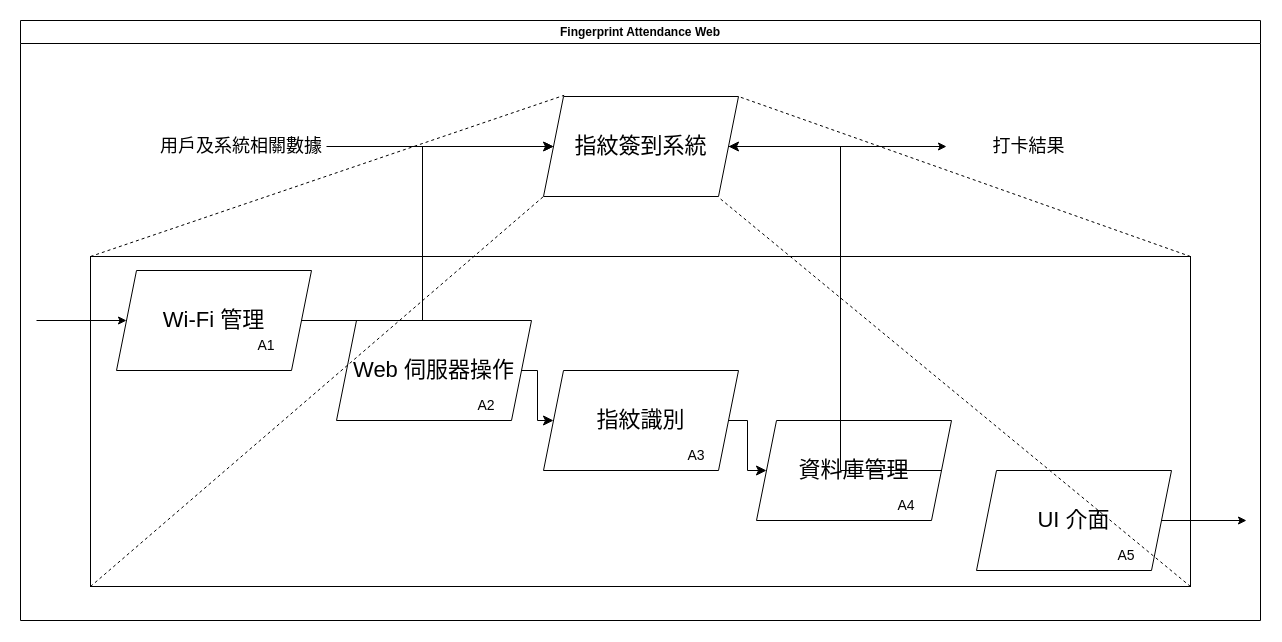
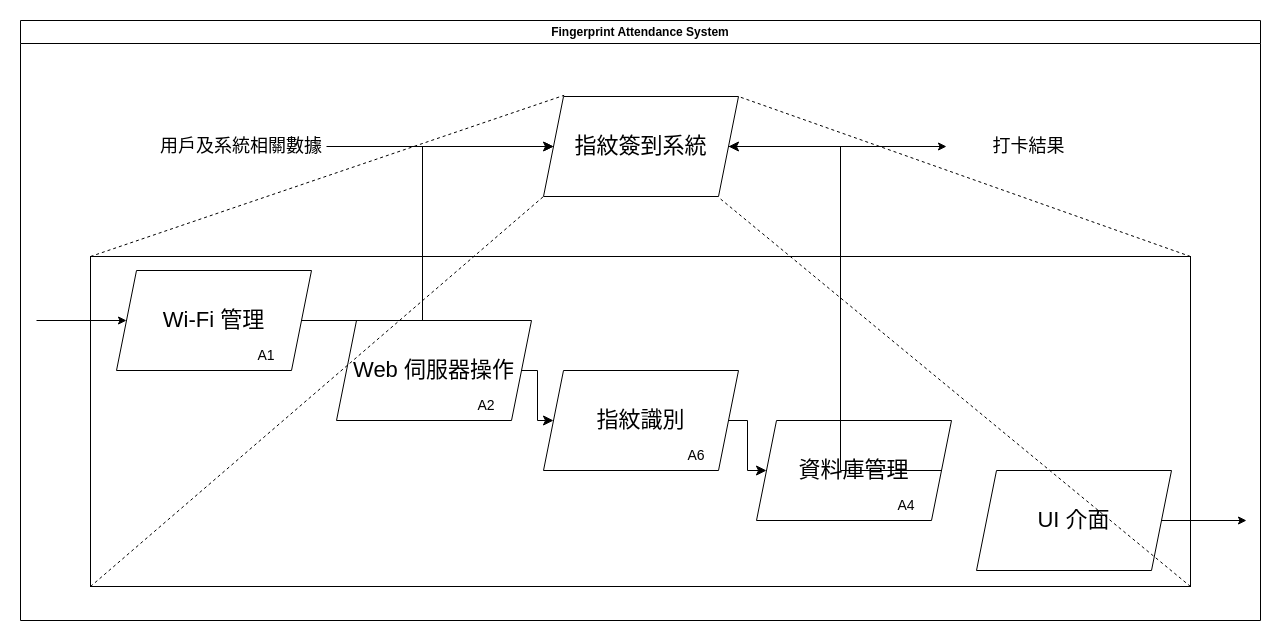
node "Fingerprint Attendance Web": label "Fingerprint Attendance Web" -> "Fingerprint Attendance System"
node "A1": moved (267, 346) -> (267, 356)
node "A3": label "A3" -> "A6"
node "A5": removed
